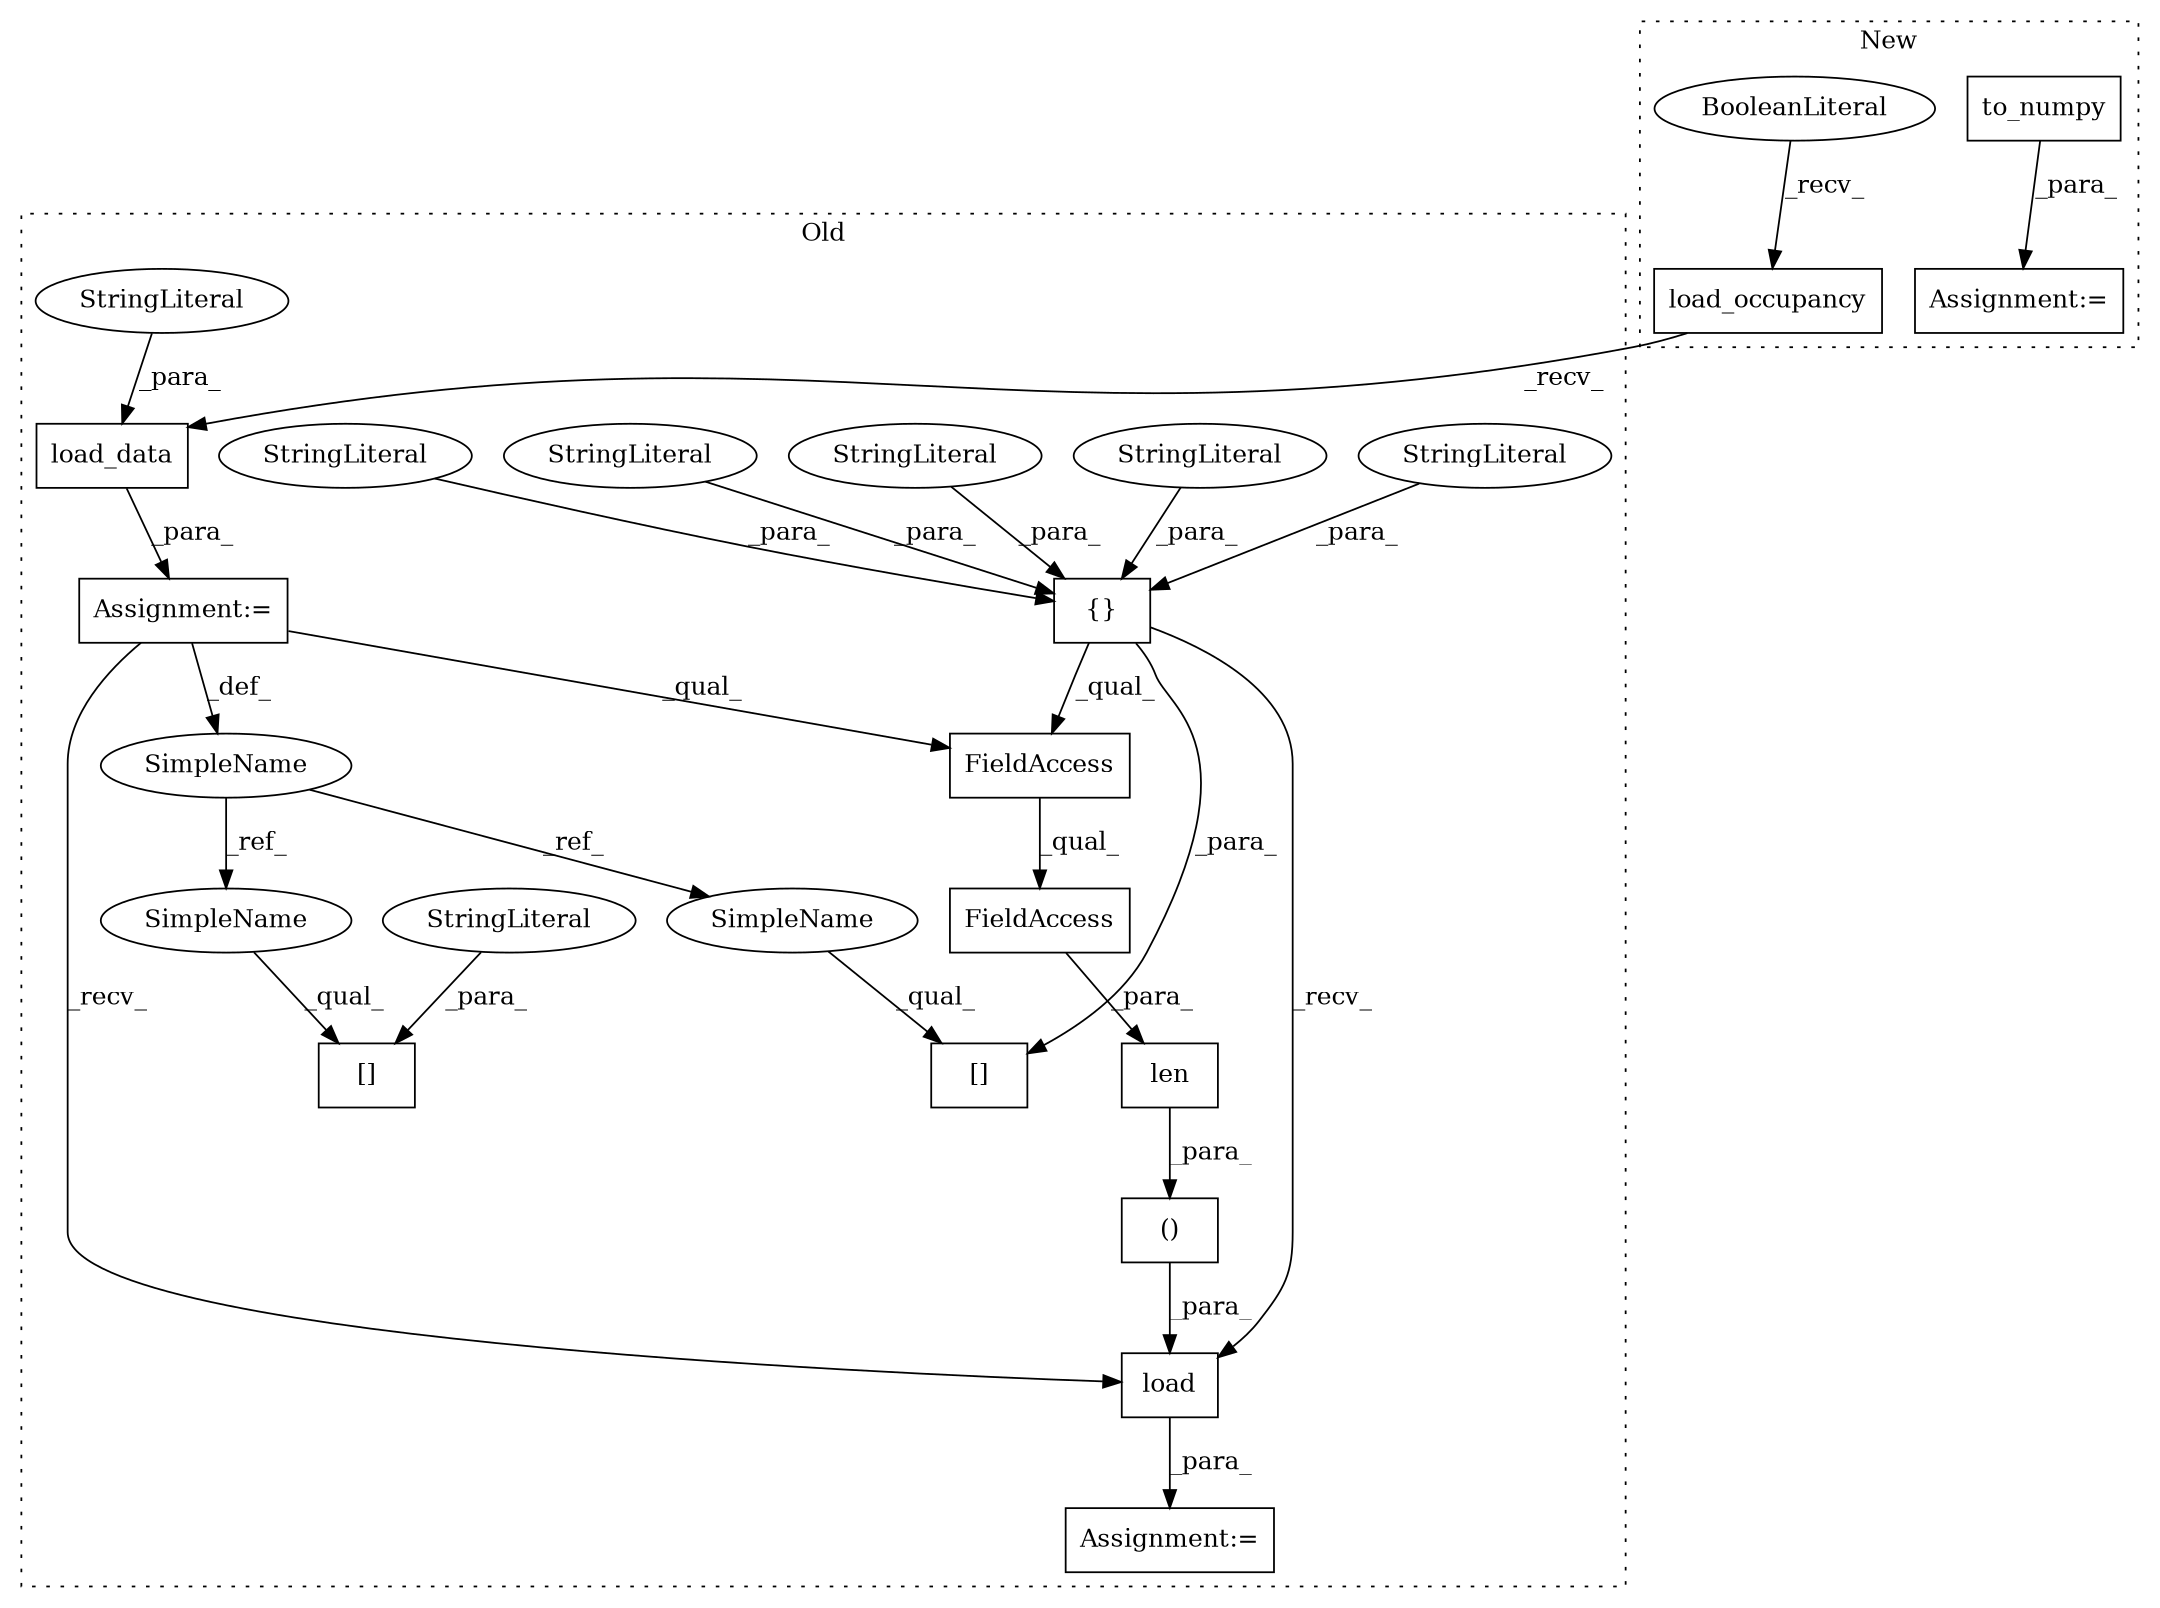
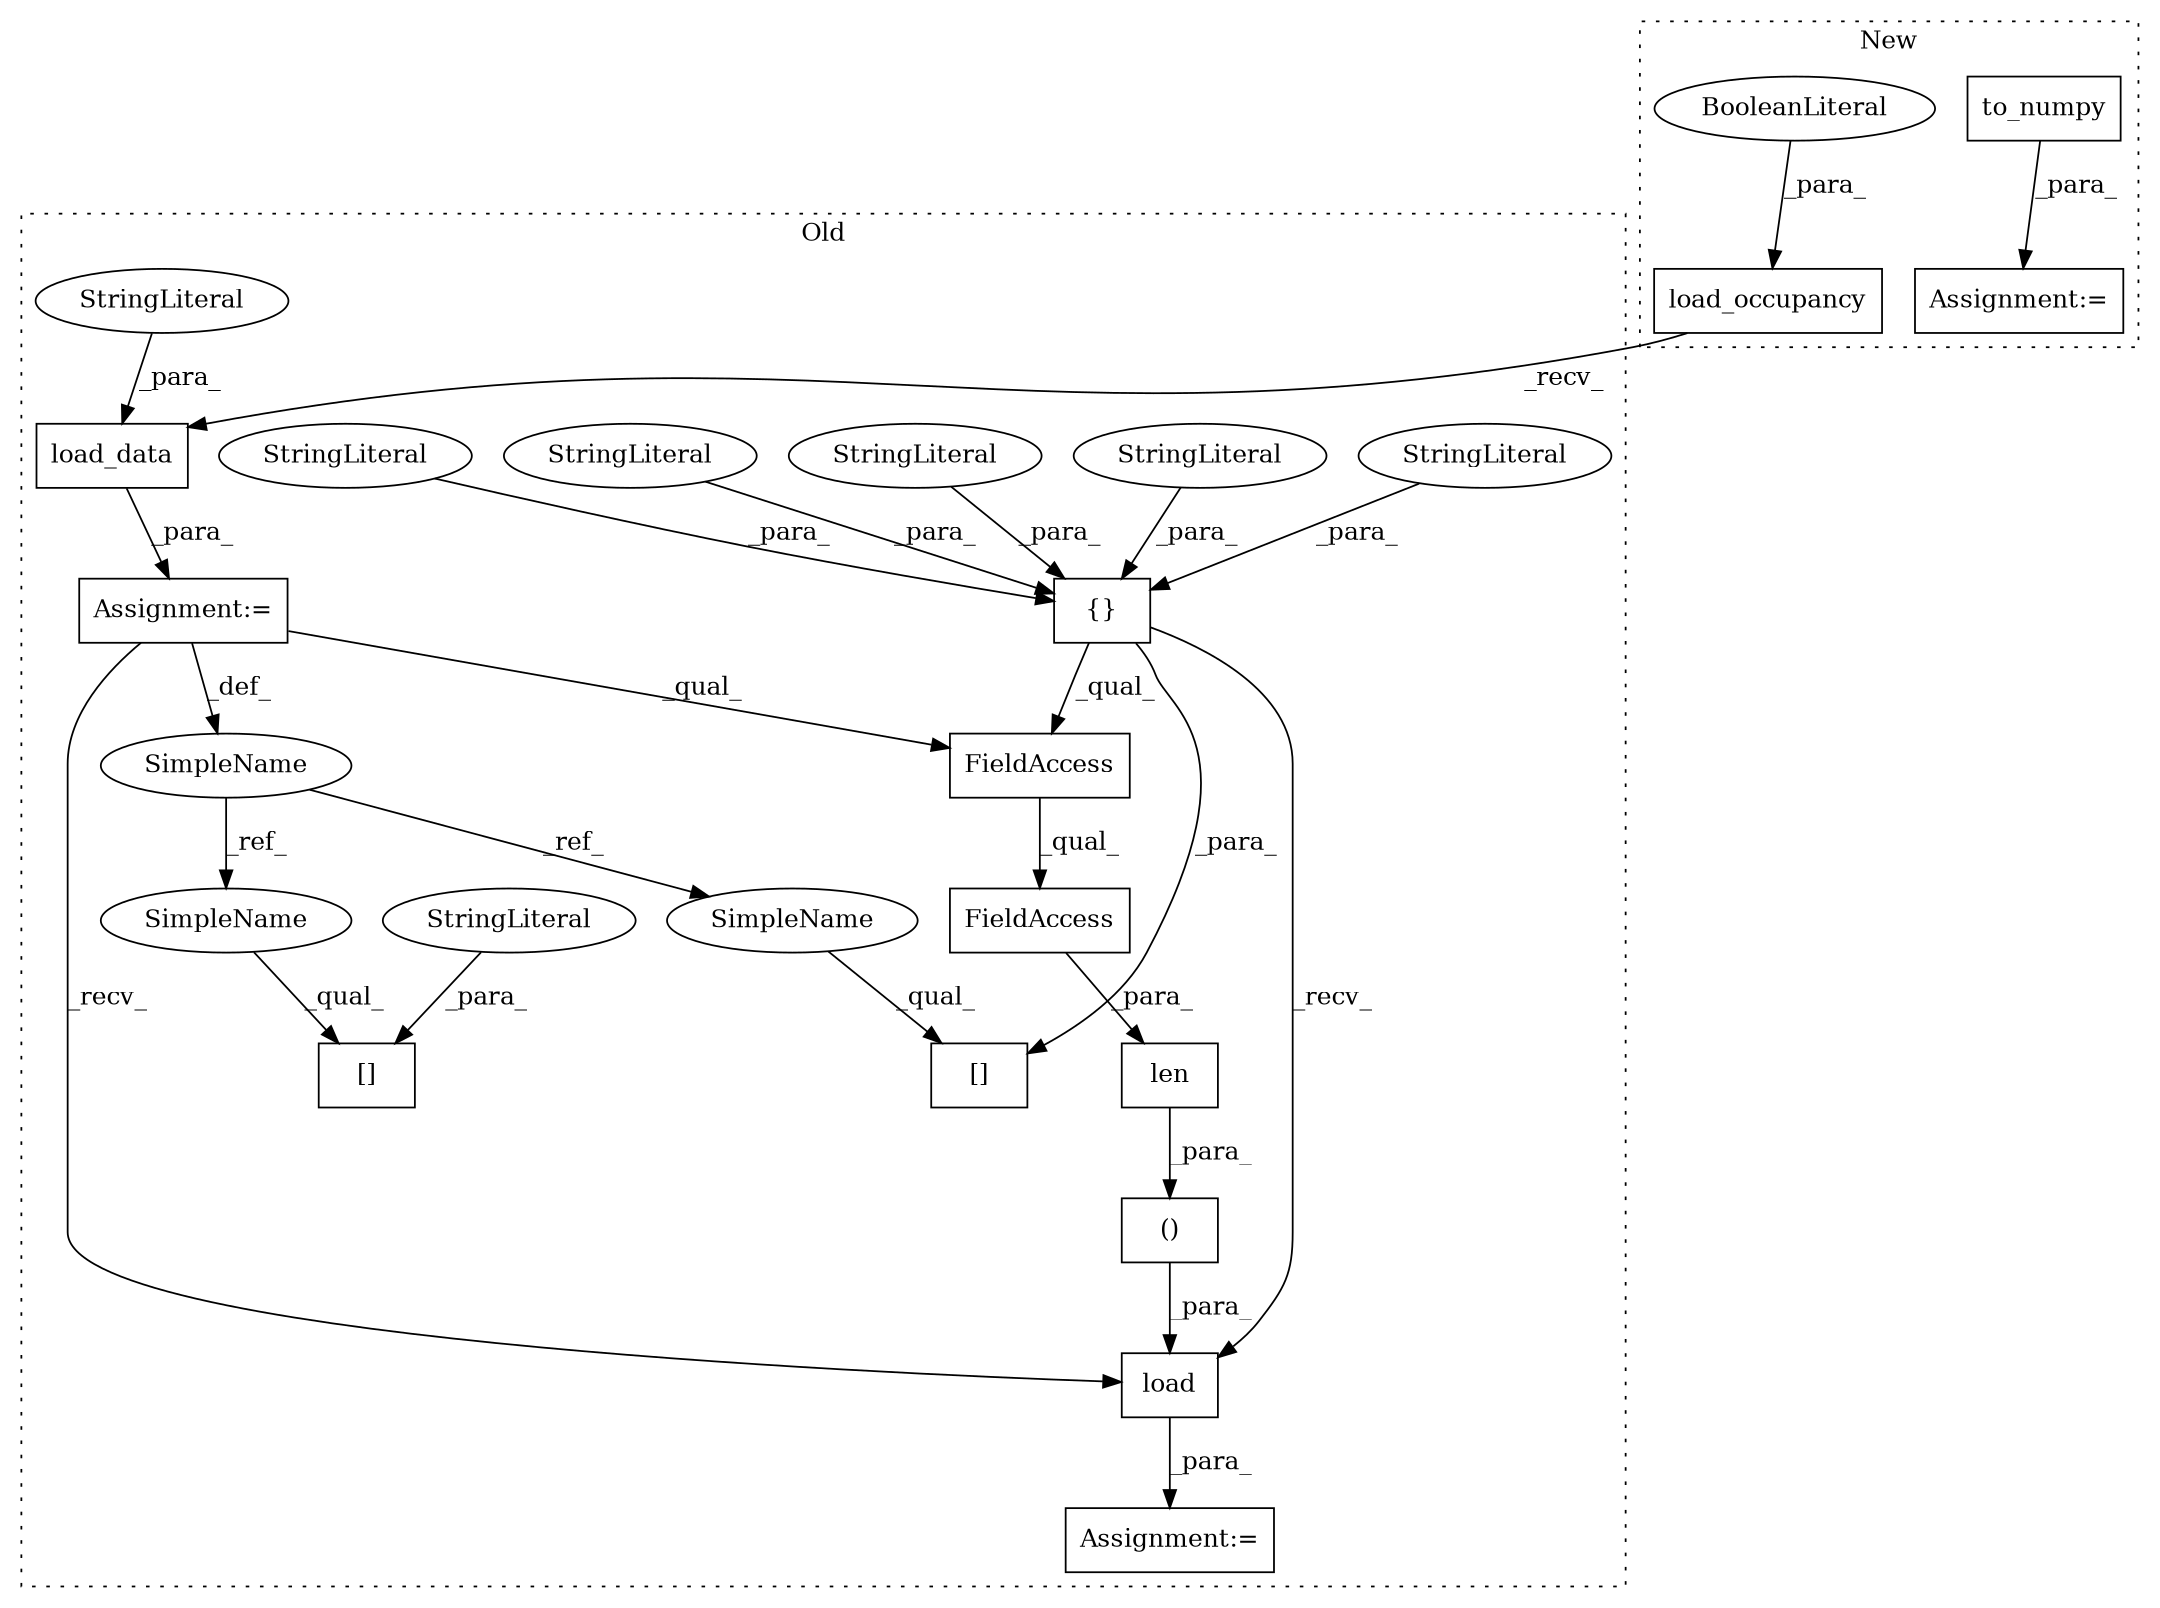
edge "BooleanLiteral" -> "load_occupancy": label "_recv_" -> "_para_"
